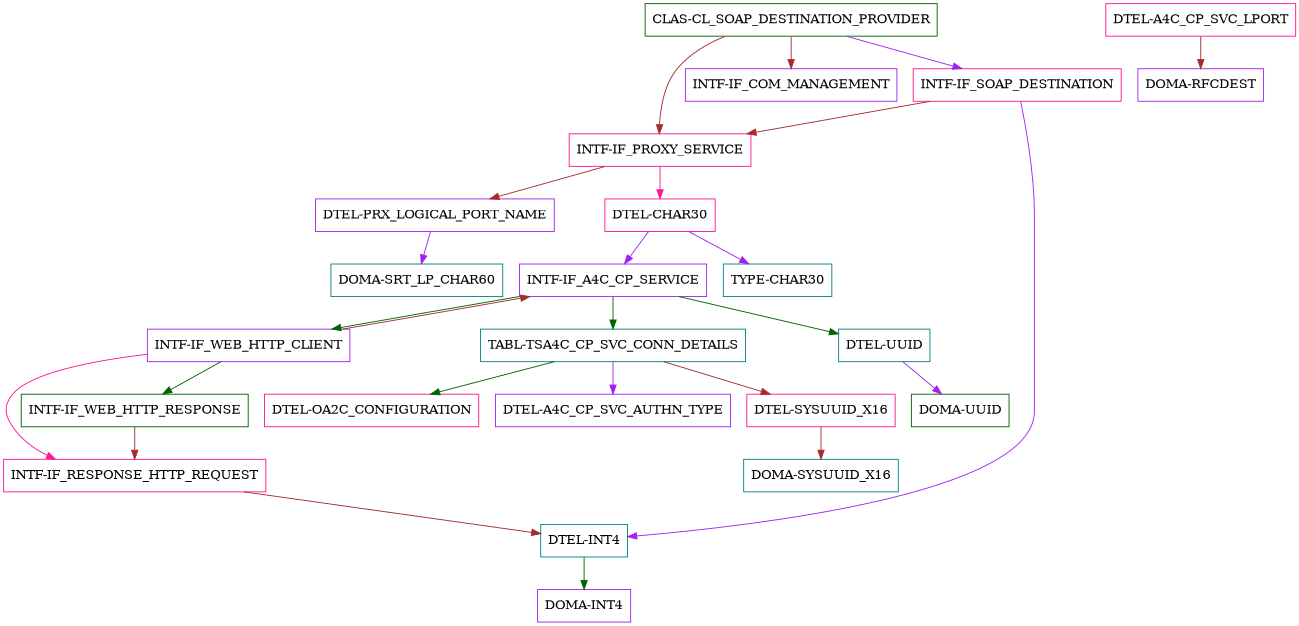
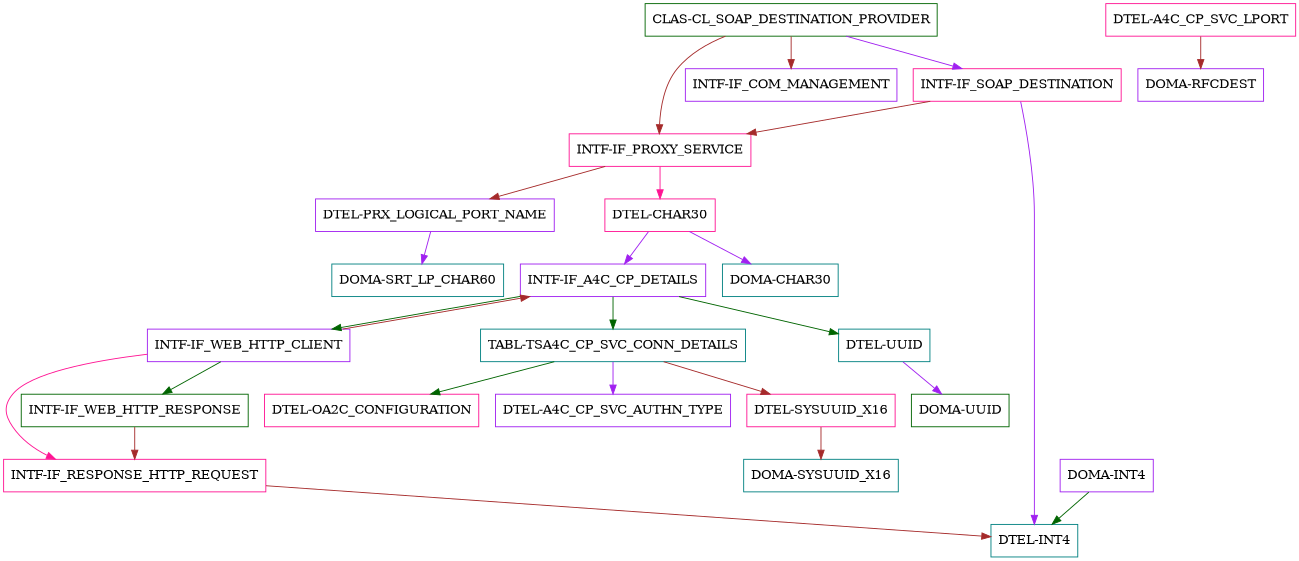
node "INTF-IF_A4C_CP_SERVICE": label "INTF-IF_A4C_CP_SERVICE" -> "INTF-IF_A4C_CP_DETAILS"
node "TYPE-CHAR30": label "TYPE-CHAR30" -> "DOMA-CHAR30"
edge "DTEL-INT4" -> "DOMA-INT4": reversed
